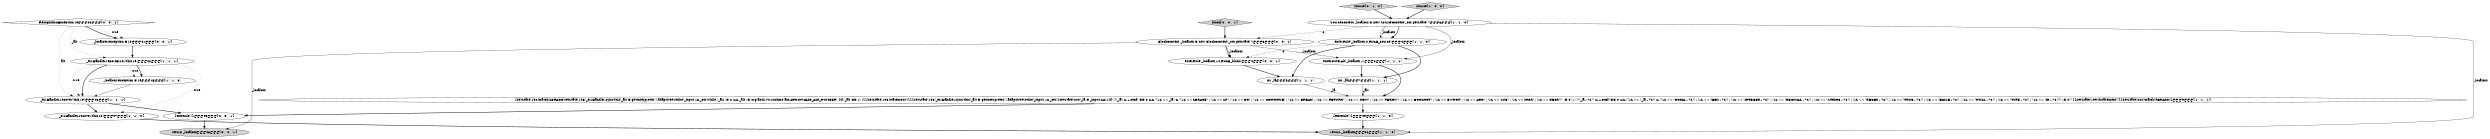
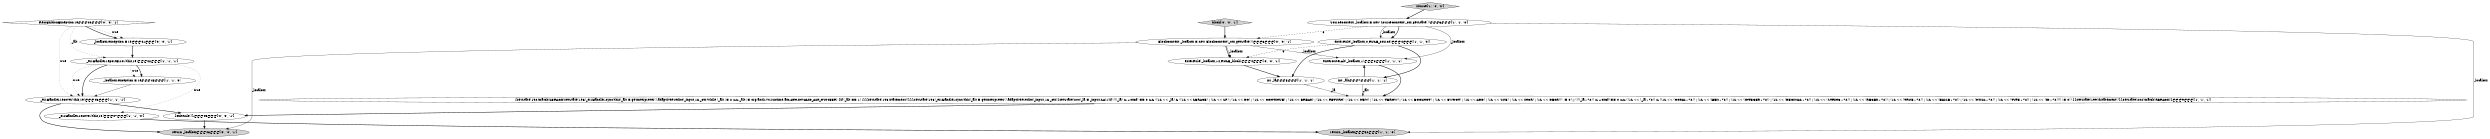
node "source['0', '1', '0']": removed
edge "RecognitionException re@@@40@@@['0', '0', '1']" -> "_errHandler.recover(this,re)@@@43@@@['1', '1', '1']": label "alt" -> "true"
edge "enterOuterAlt(_localctx,1)@@@8@@@['1', '1', '1']" -> "int _alt@@@7@@@['1', '1', '1']": reversed
edge "_errHandler.recover(this,re)@@@43@@@['1', '1', '1']" -> "_errHandler.recover(this,re)@@@47@@@['1', '1', '0']": now "_errHandler.recover(this,re)@@@43@@@['1', '1', '1']" -> "return _localctx@@@48@@@['0', '0', '1']"
node "{exitRule()}@@@49@@@['1', '1', '0']": removed
